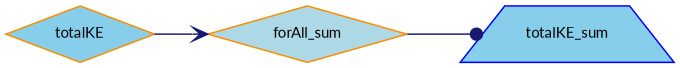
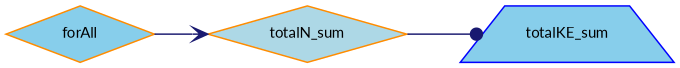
node "totalKE": label "totalKE" -> "forAll"
node "forAll_sum": label "forAll_sum" -> "totalN_sum"
